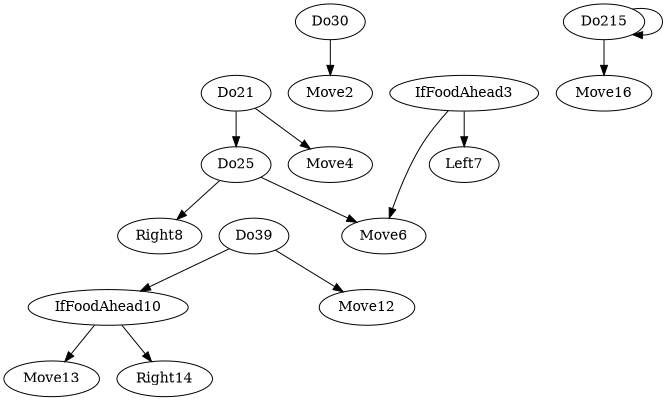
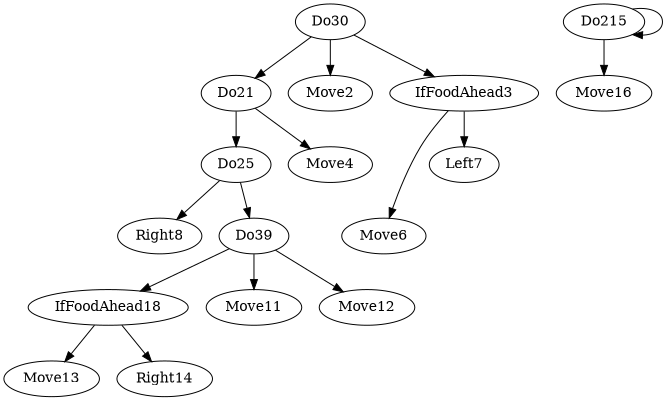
edge "Do30" -> "IfFoodAhead3": added
edge "Do30" -> "Do21": added
edge "Do25" -> "Move6": now "Do25" -> "Do39"
node "IfFoodAhead10": label "IfFoodAhead10" -> "IfFoodAhead18"
node "Move11": added
